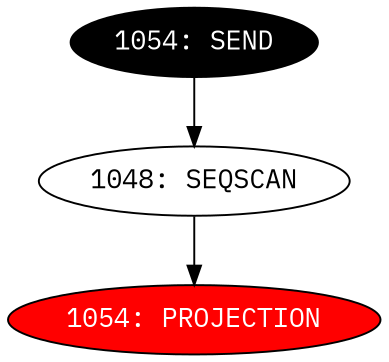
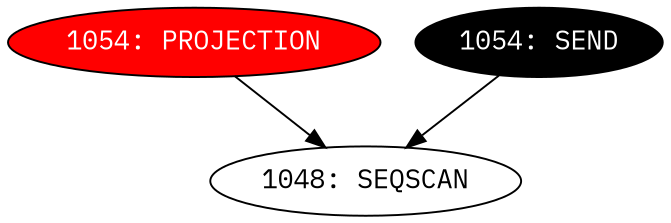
edge "1048: SEQSCAN" -> "1054: PROJECTION": reversed
